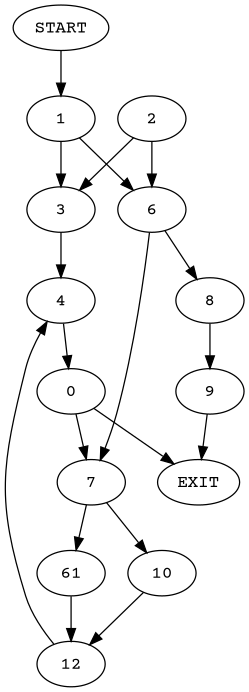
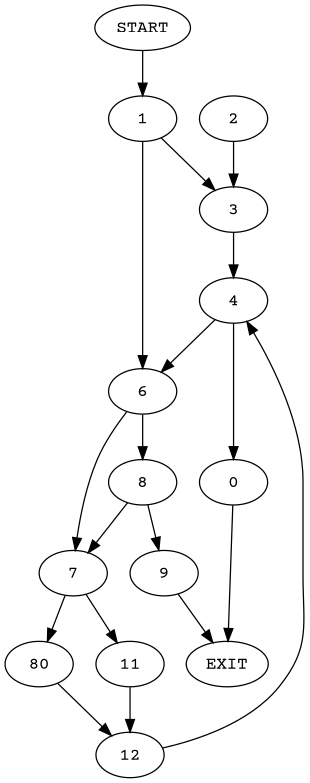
edge "2" -> "6": now "4" -> "6"
edge "0" -> "7": now "8" -> "7"
node "61": label "61" -> "11"
node "10": label "10" -> "80"
